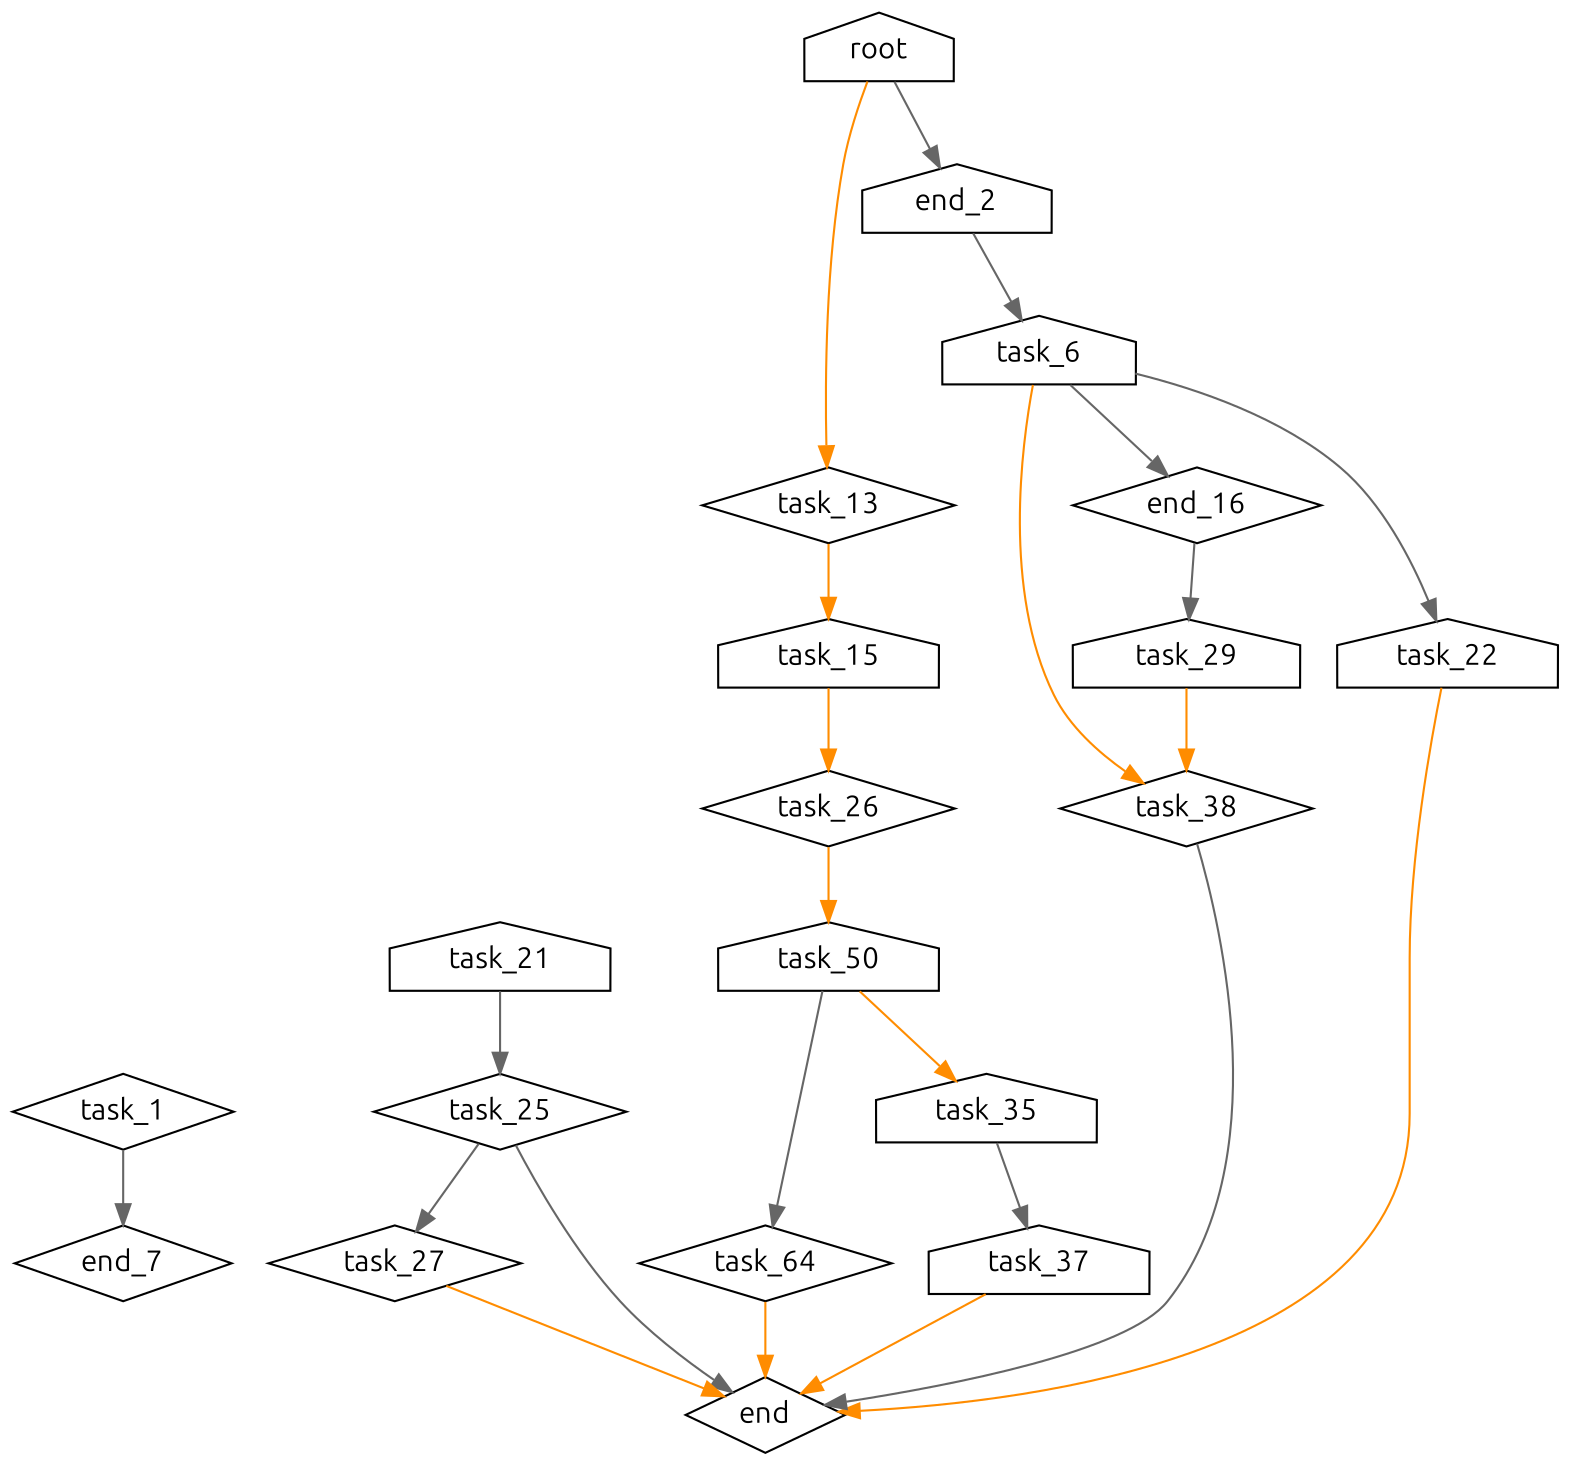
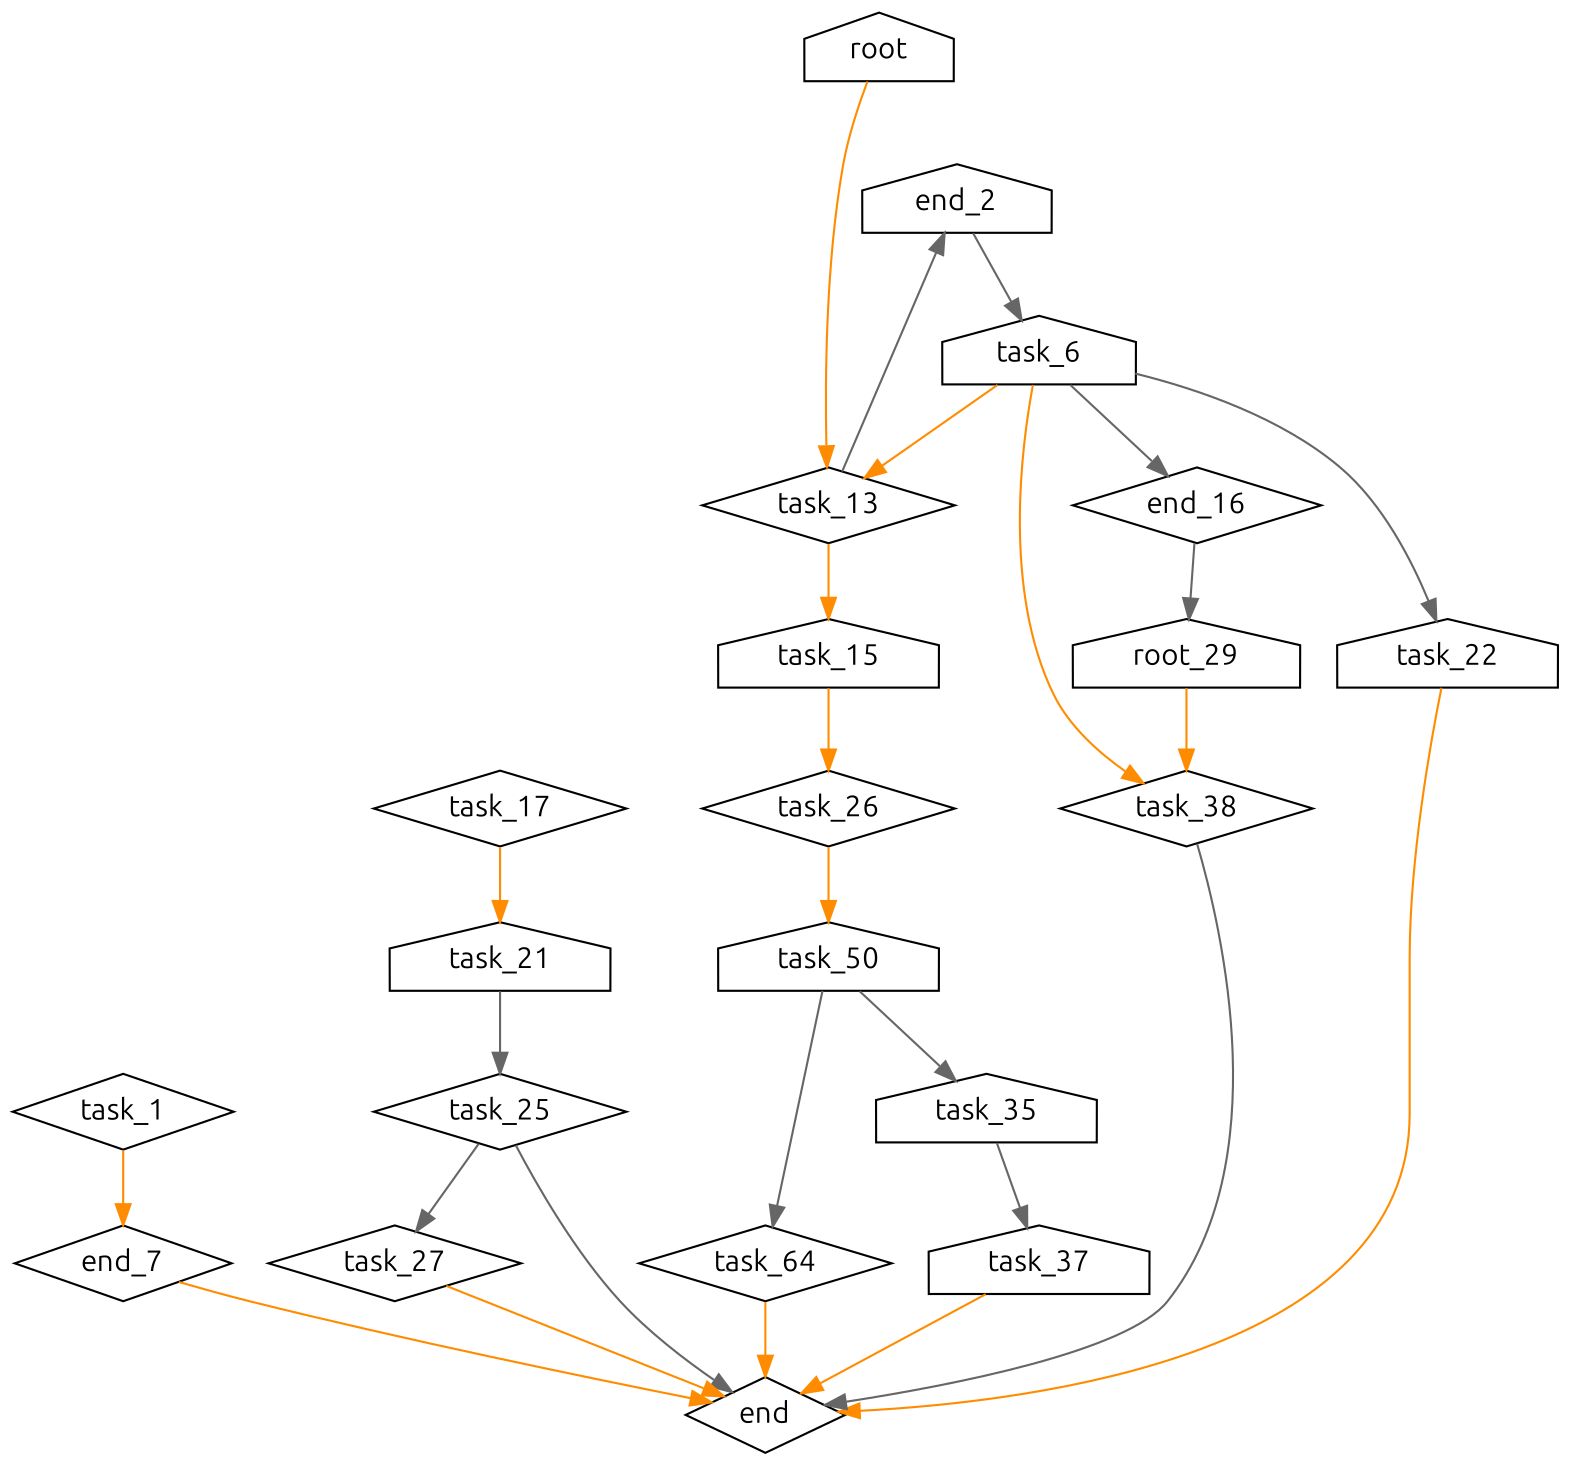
edge "root" -> "end_2": now "task_13" -> "end_2"
edge "task_6" -> "task_13": added
node "task_29": label "task_29" -> "root_29"
node "task_17": added
edge "task_50" -> "task_35": color darkorange -> gray40
edge "task_1" -> "end_7": color gray40 -> darkorange
edge "end_7" -> "end": added
